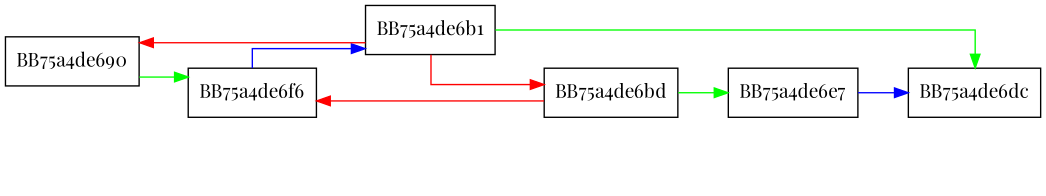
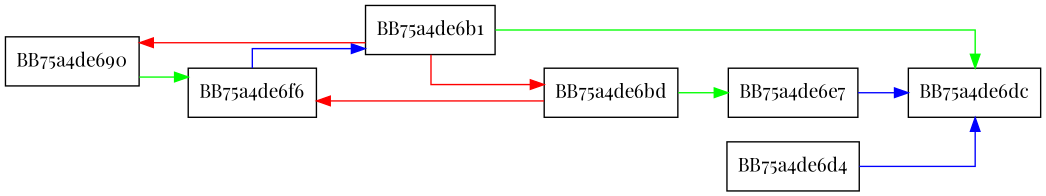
node "BB75a4de6d4": added
